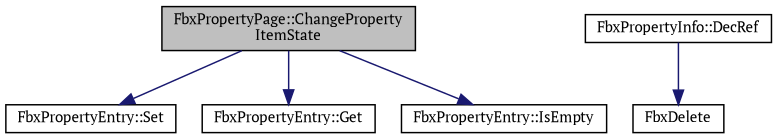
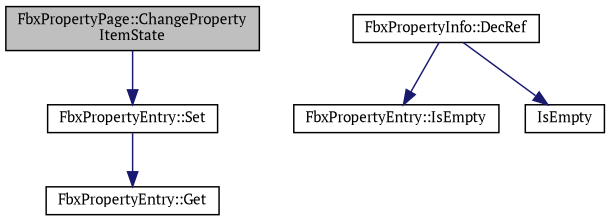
edge "FbxPropertyPage::ChangeProperty ItemState" -> "FbxPropertyEntry::Get": now "FbxPropertyEntry::Set" -> "FbxPropertyEntry::Get"
edge "FbxPropertyPage::ChangeProperty ItemState" -> "FbxPropertyEntry::IsEmpty": now "FbxPropertyInfo::DecRef" -> "FbxPropertyEntry::IsEmpty"
node "FbxDelete": label "FbxDelete" -> "IsEmpty"
